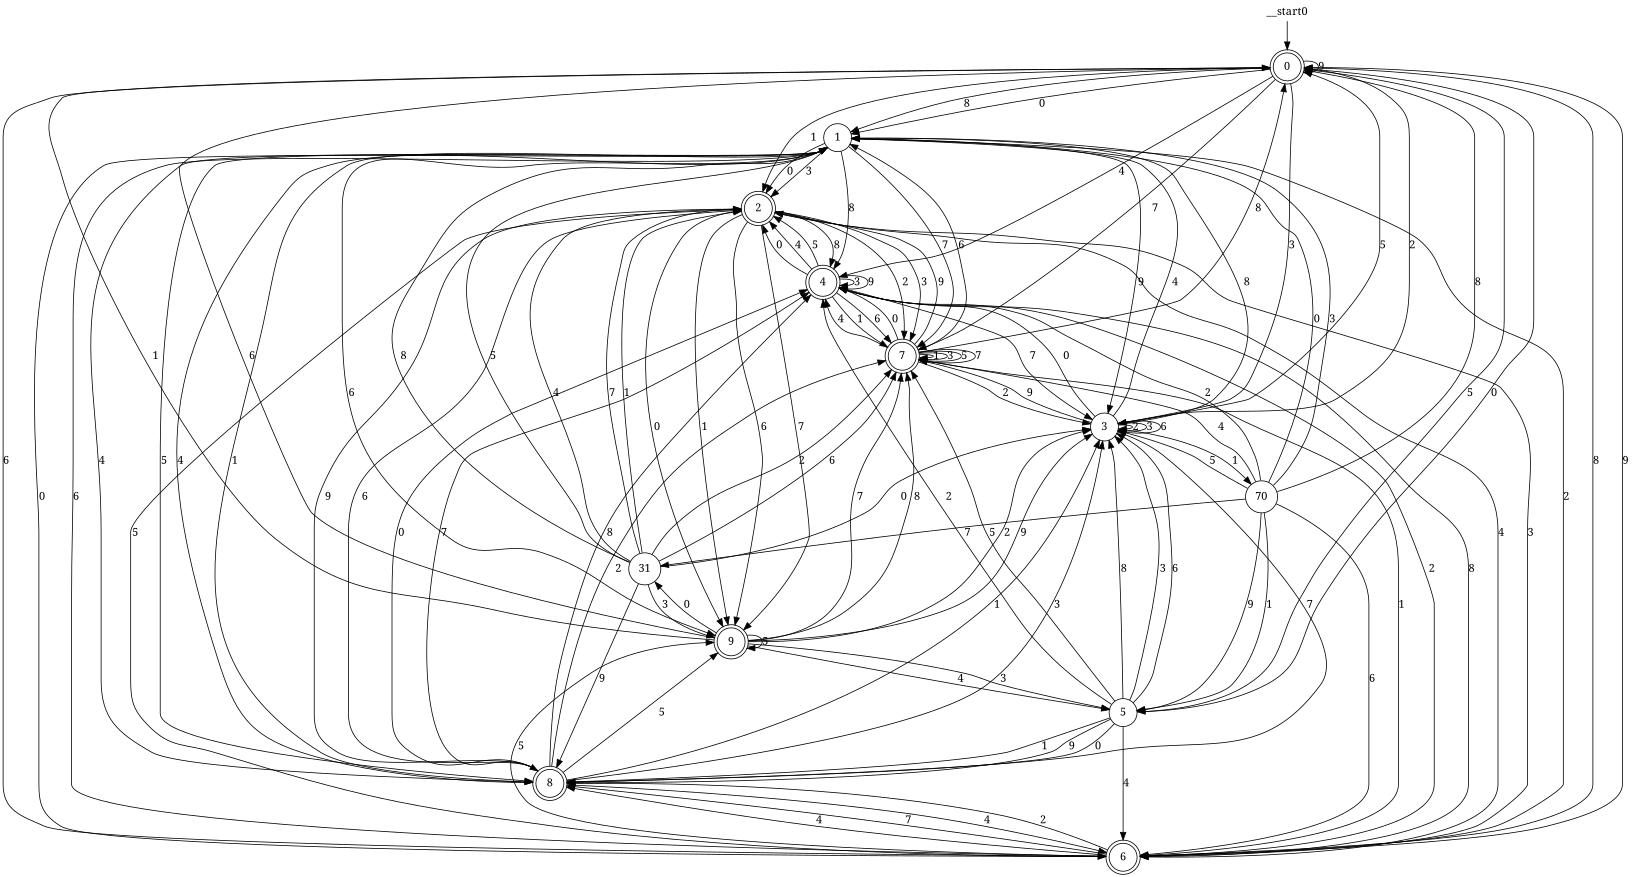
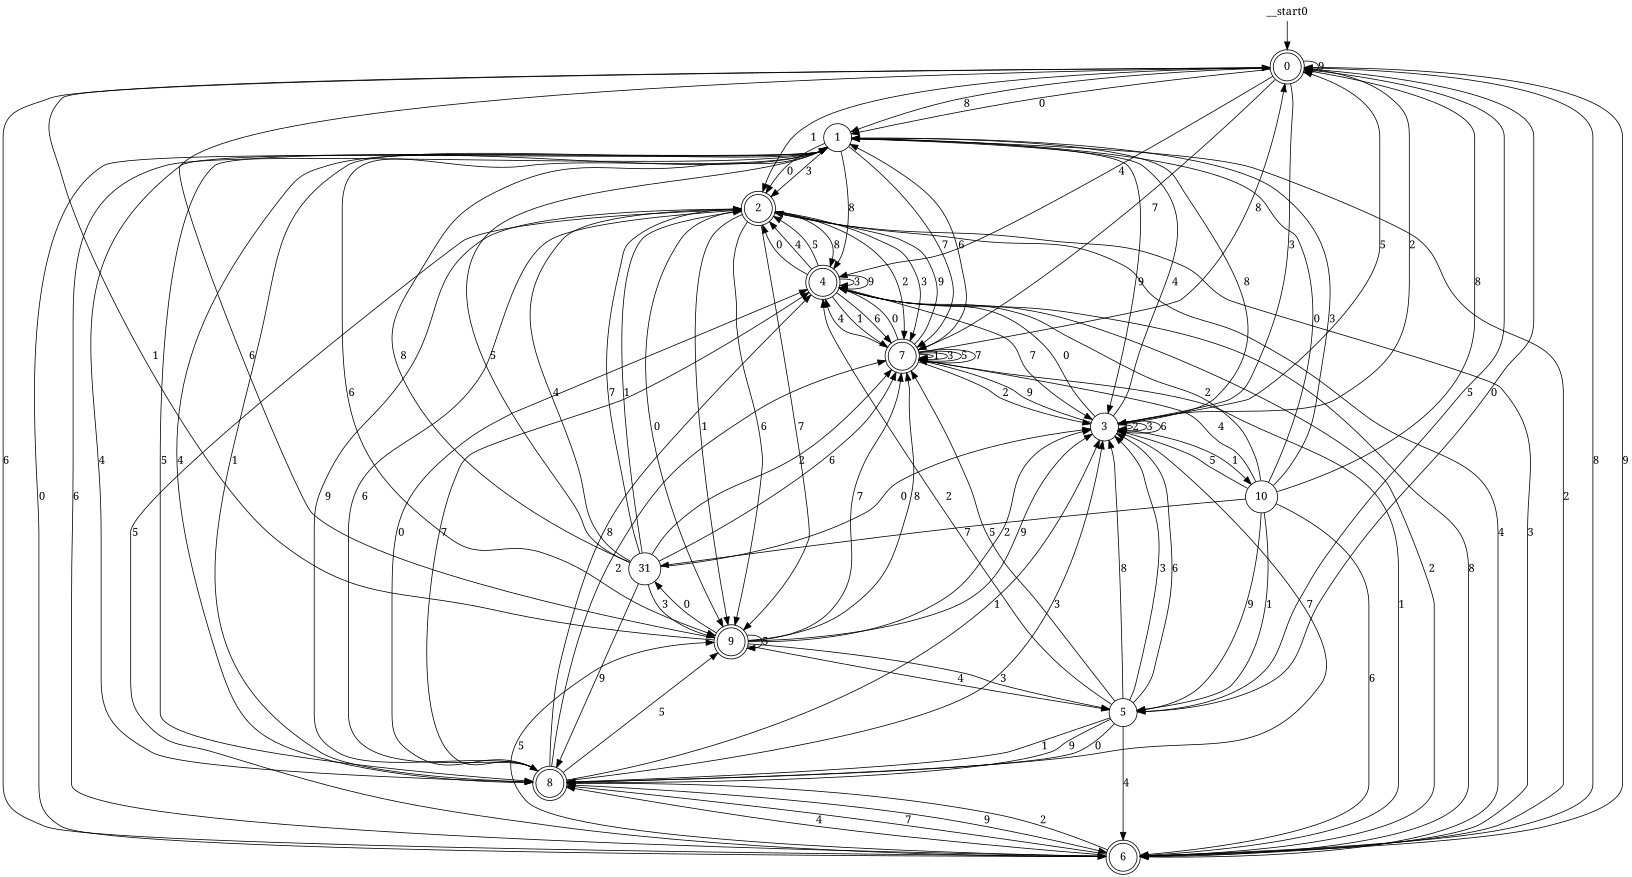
node "70": label "70" -> "10"
edge "8" -> "6": label "4" -> "9"
